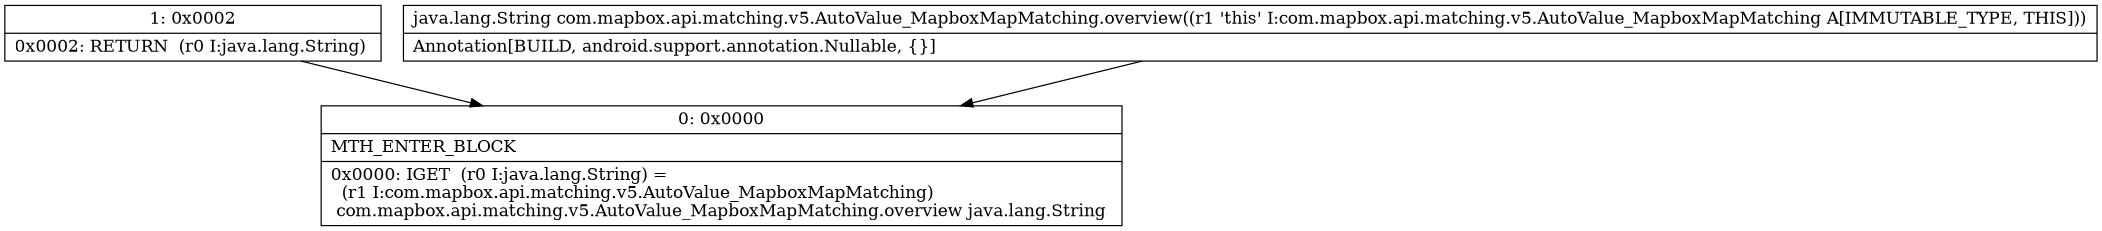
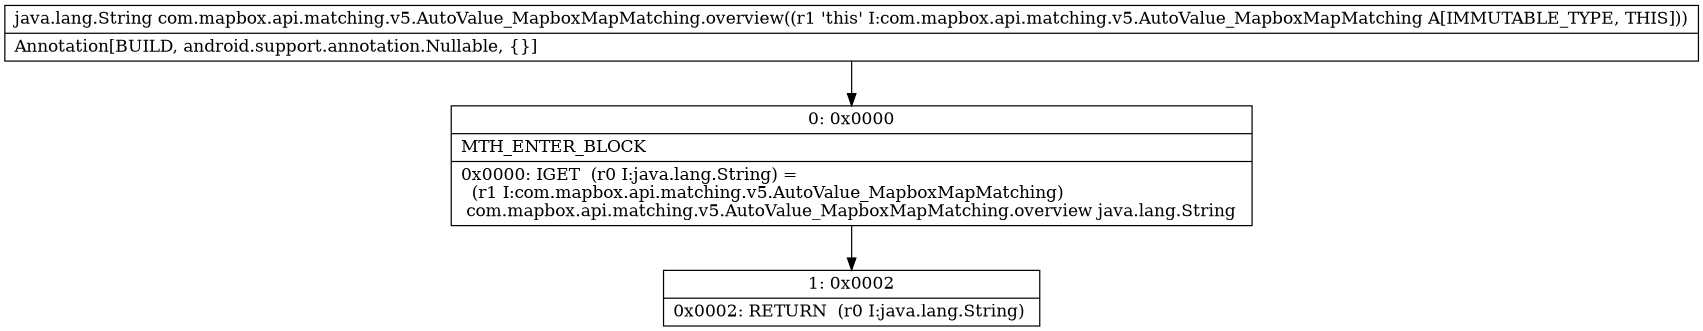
edge "1: 0x0002" -> "0: 0x0000": reversed
